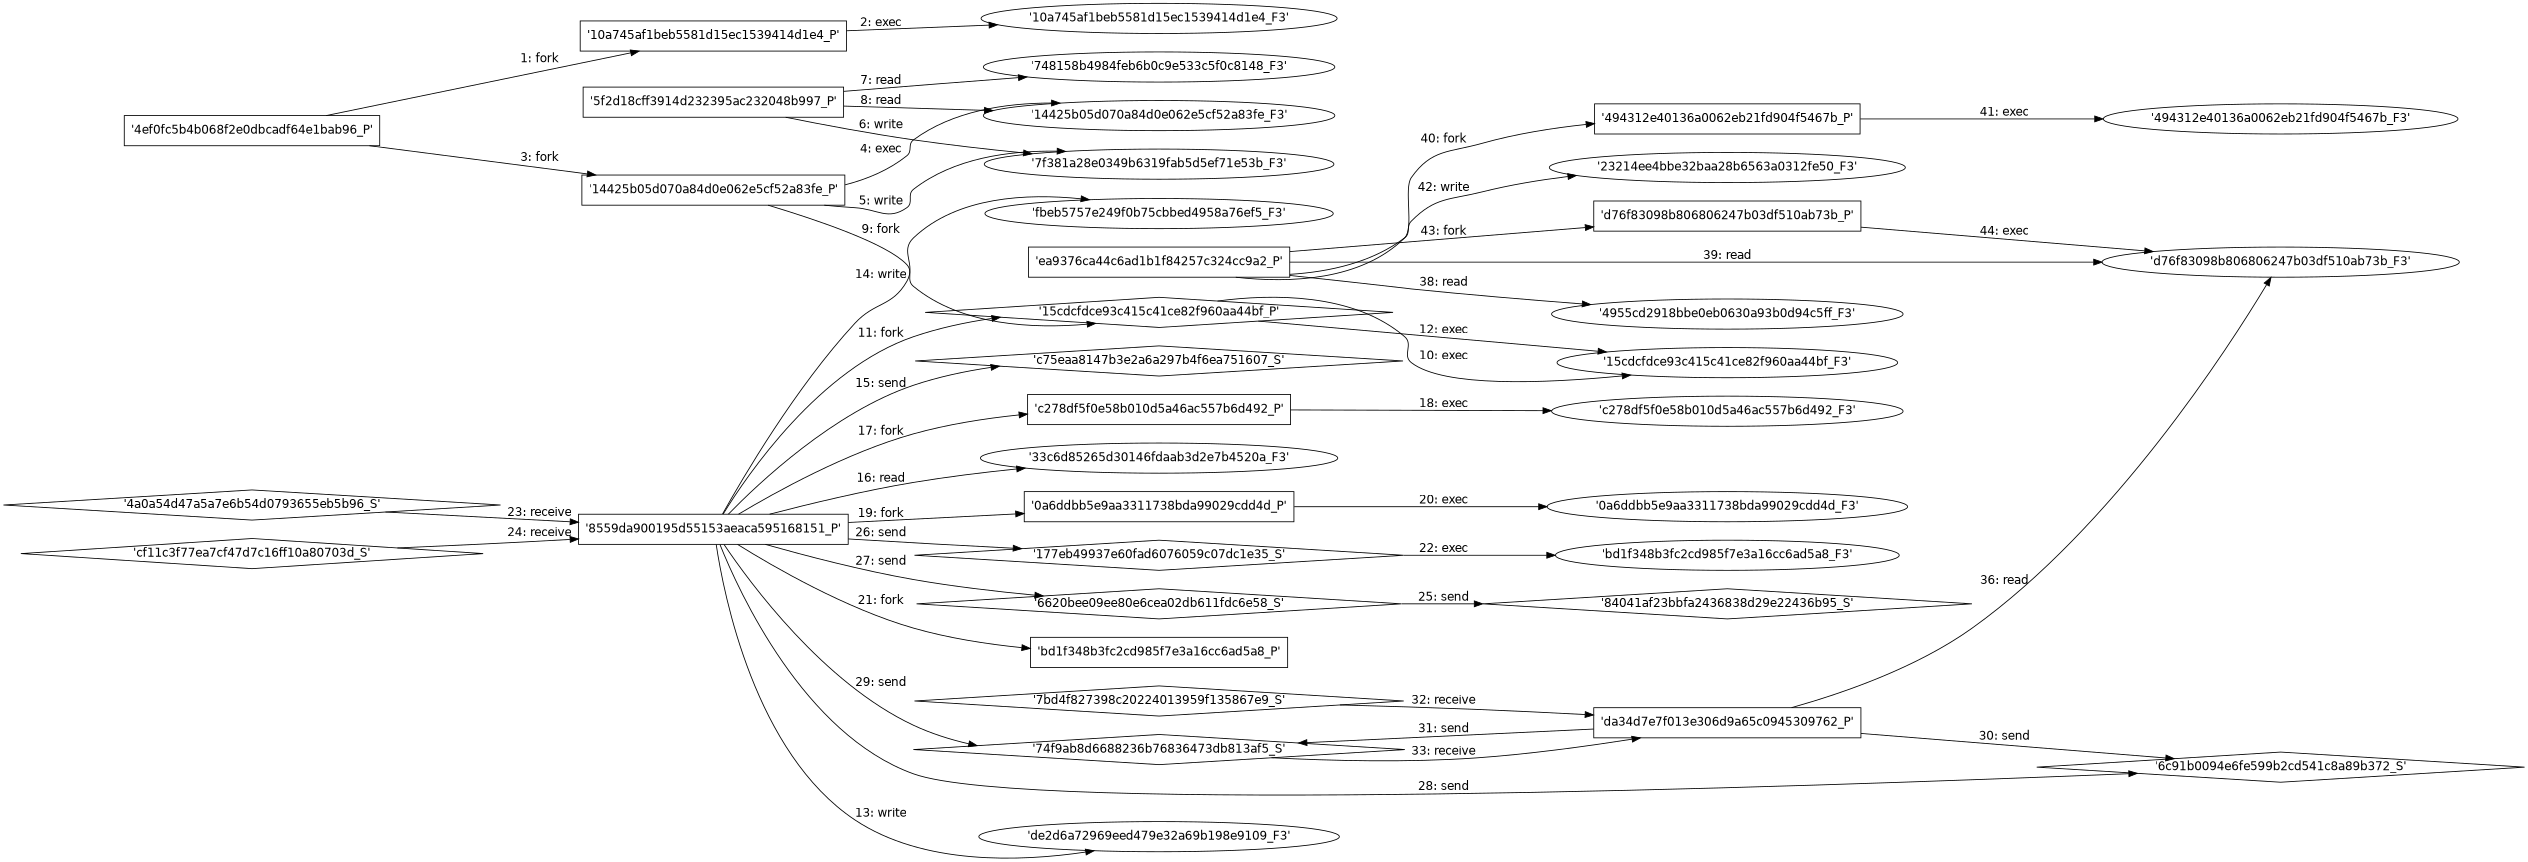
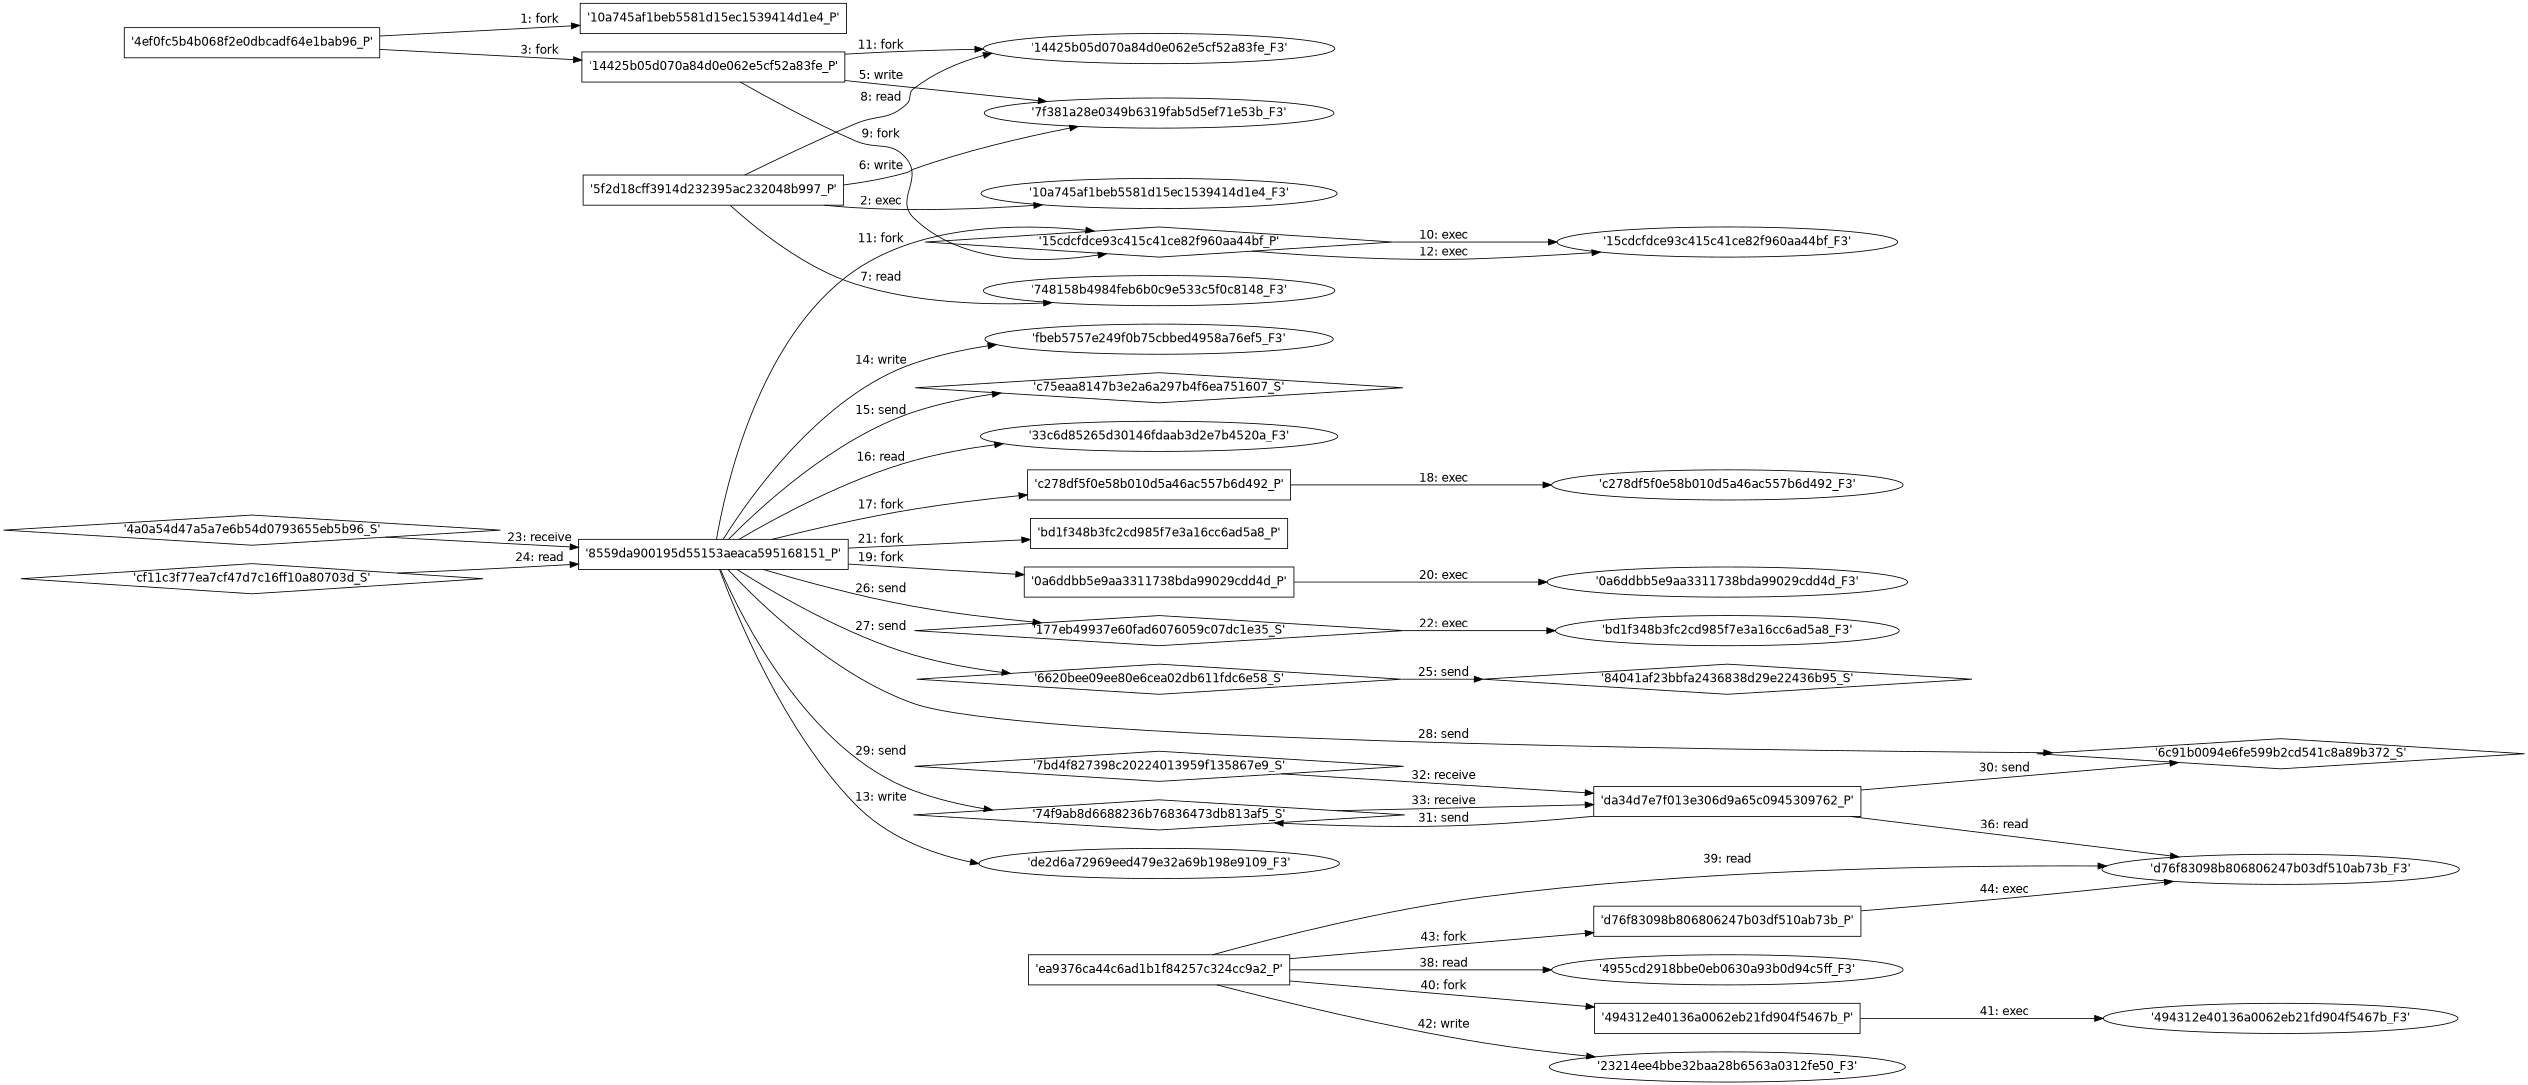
edge "'10a745af1beb5581d15ec1539414d1e4_P'" -> "'10a745af1beb5581d15ec1539414d1e4_F3'": now "'5f2d18cff3914d232395ac232048b997_P'" -> "'10a745af1beb5581d15ec1539414d1e4_F3'"
edge "'14425b05d070a84d0e062e5cf52a83fe_P'" -> "'14425b05d070a84d0e062e5cf52a83fe_F3'": label "4: exec" -> "11: fork"
edge "'cf11c3f77ea7cf47d7c16ff10a80703d_S'" -> "'8559da900195d55153aeaca595168151_P'": label "24: receive" -> "24: read"
